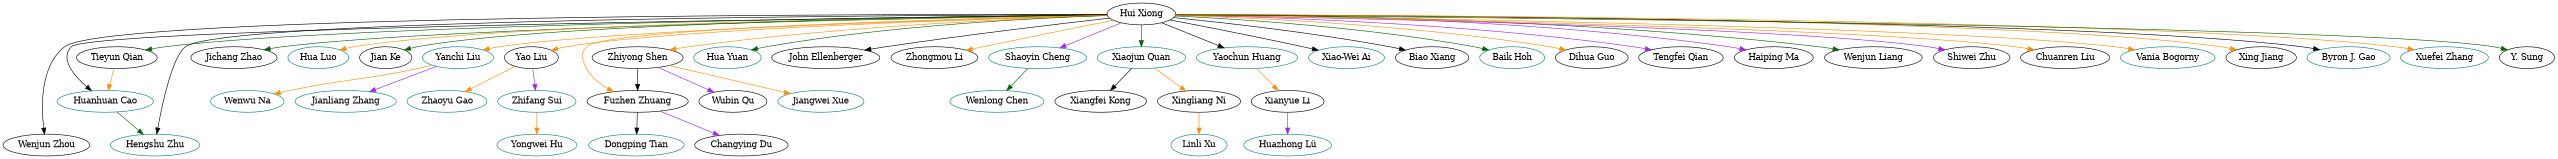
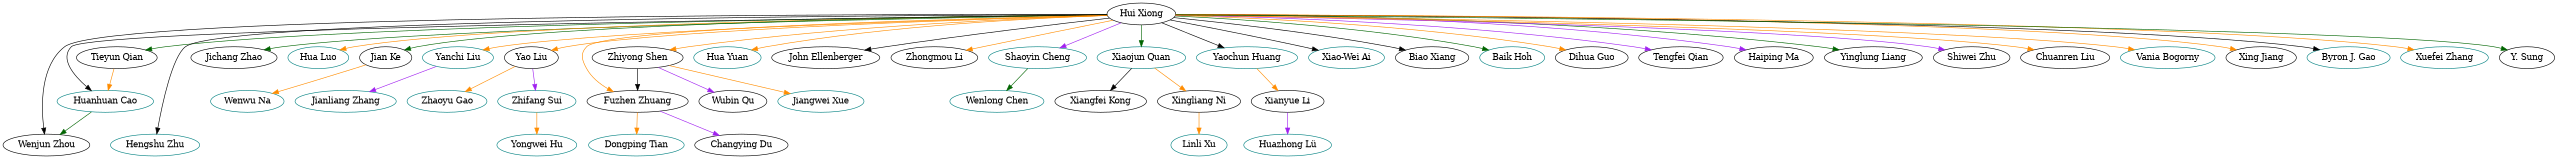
edge "Hui Xiong" -> "Hua Yuan": color darkgreen -> darkorange
node "Wenjun Liang": label "Wenjun Liang" -> "Yinglung Liang"
edge "Yanchi Liu" -> "Wenwu Na": now "Jian Ke" -> "Wenwu Na"
edge "Fuzhen Zhuang" -> "Dongping Tian": color black -> darkorange
edge "Huanhuan Cao" -> "Hengshu Zhu": now "Huanhuan Cao" -> "Wenjun Zhou"
